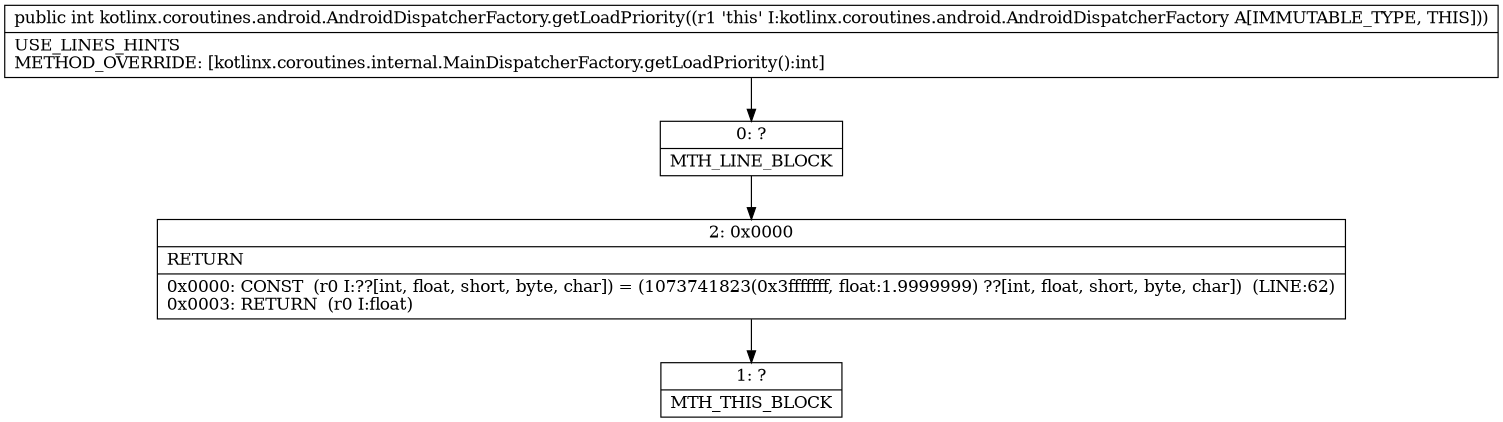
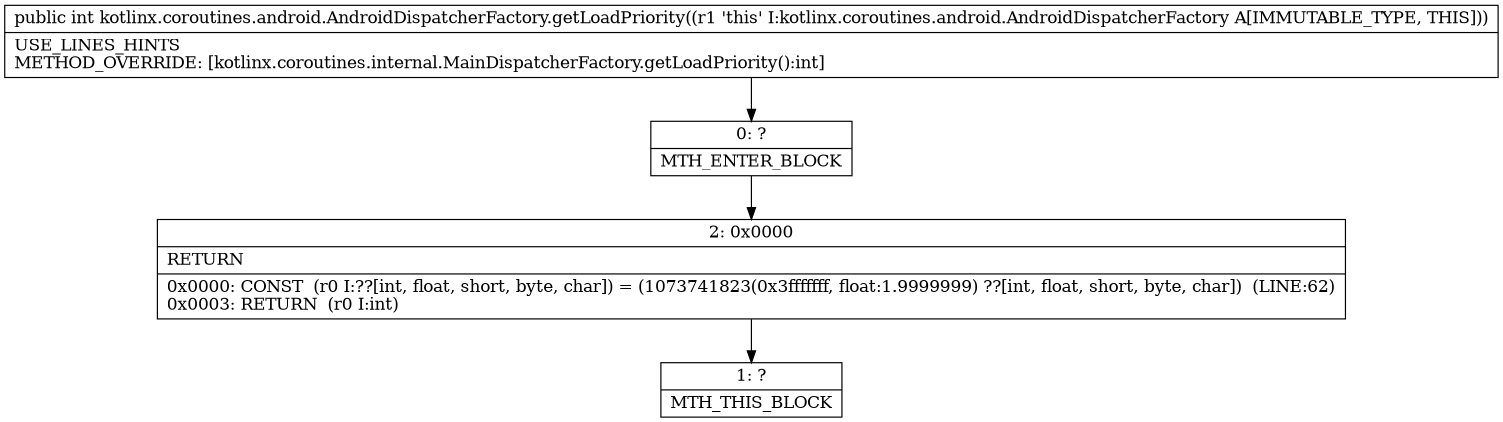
node "0: ?": text "MTH_LINE_BLOCK" -> "MTH_ENTER_BLOCK"
node "2: 0x0000": text "0x0003: RETURN  (r0 I:float)" -> "0x0003: RETURN  (r0 I:int)"
